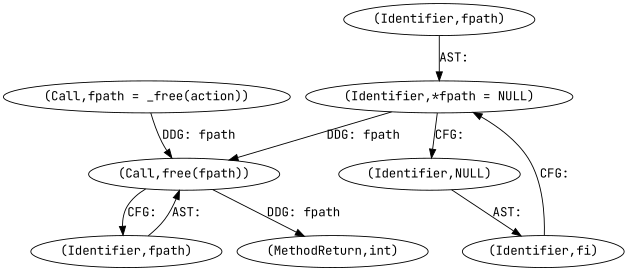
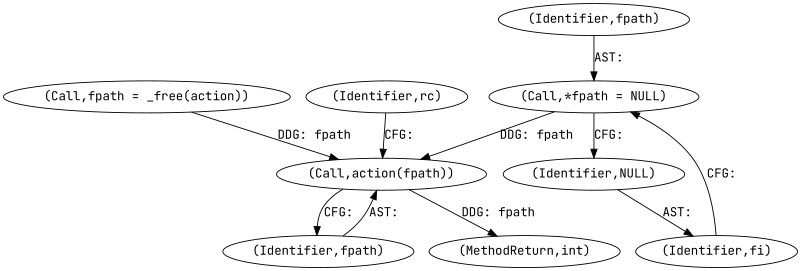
node "(Identifier,rc)": added
node "(Identifier,*fpath = NULL)": label "(Identifier,*fpath = NULL)" -> "(Call,*fpath = NULL)"
node "(Call,free(fpath))": label "(Call,free(fpath))" -> "(Call,action(fpath))"
